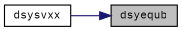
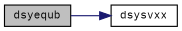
edge "dsysvxx" -> "dsyequb": reversed
